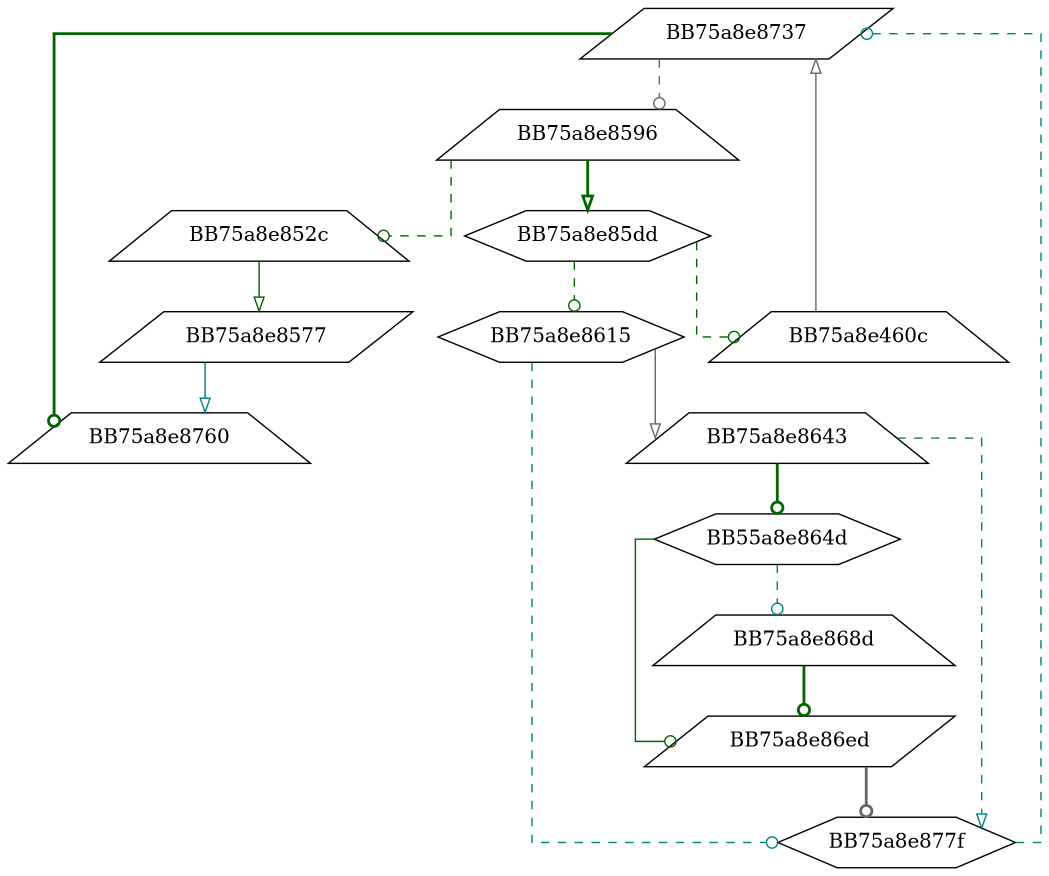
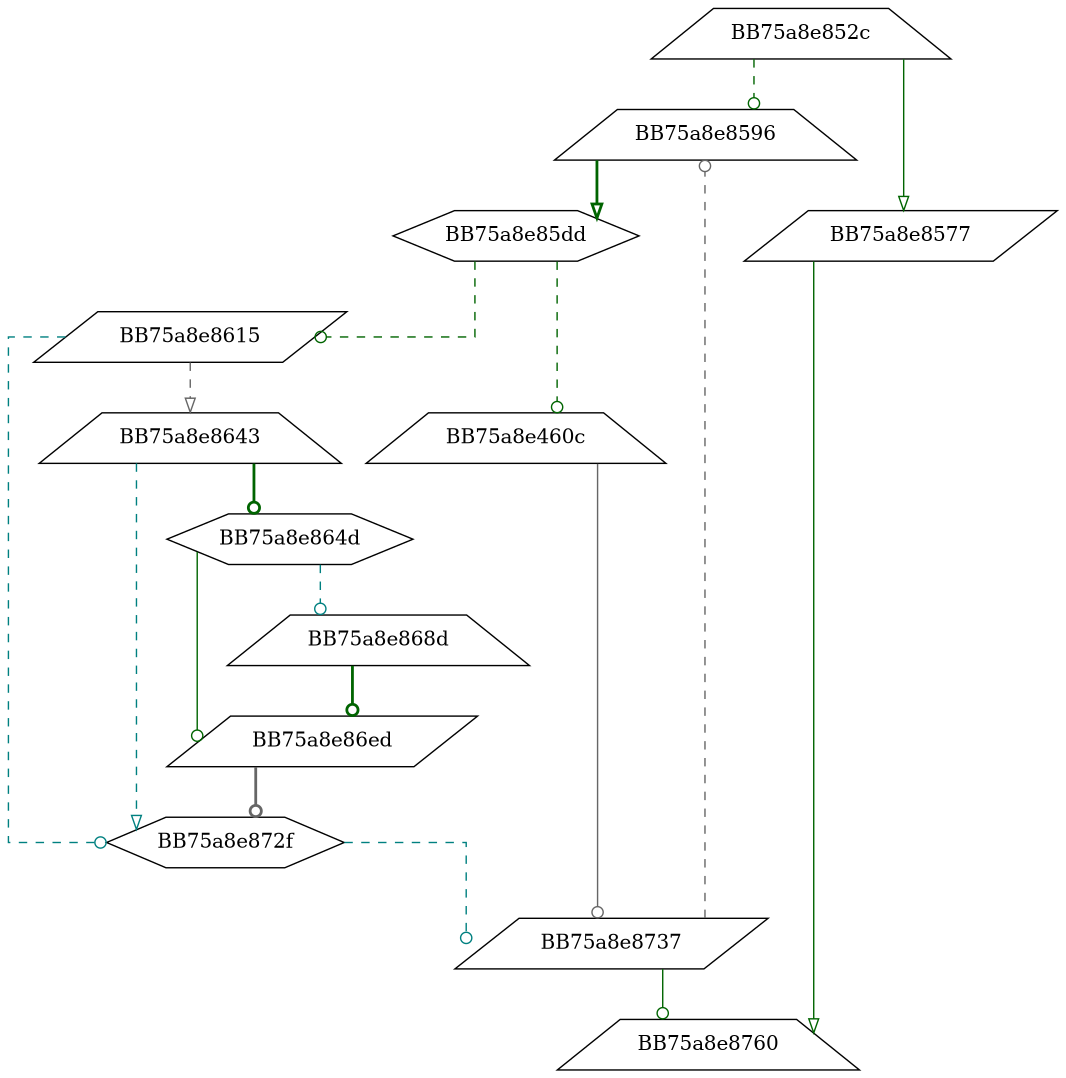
edge "BB75a8e8737" -> "BB75a8e8760": style bold -> solid
edge "BB75a8e460c" -> "BB75a8e8737": arrowhead onormal -> odot
edge "BB75a8e8596" -> "BB75a8e852c": reversed
node "BB75a8e8615": shape hexagon -> parallelogram
edge "BB75a8e8577" -> "BB75a8e8760": color teal -> darkgreen
edge "BB75a8e8615" -> "BB75a8e8643": style solid -> dashed
node "BB55a8e864d": label "BB55a8e864d" -> "BB75a8e864d"
node "BB75a8e877f": label "BB75a8e877f" -> "BB75a8e872f"
